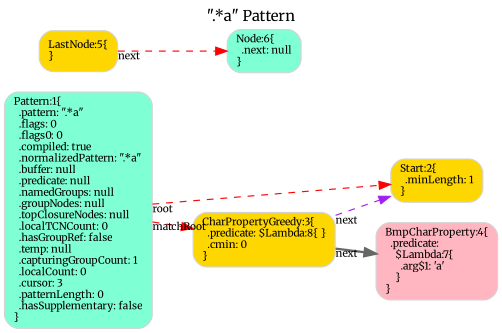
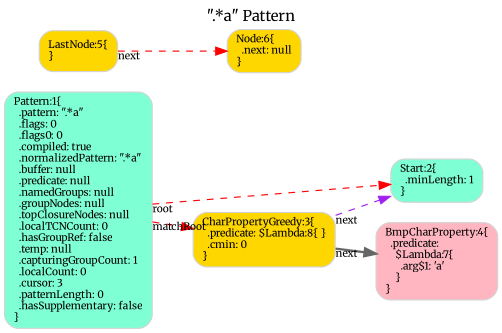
node "Node:6{ .next: null }": fillcolor aquamarine -> gold
node "Start:2{ .minLength: 1 }": fillcolor gold -> aquamarine
